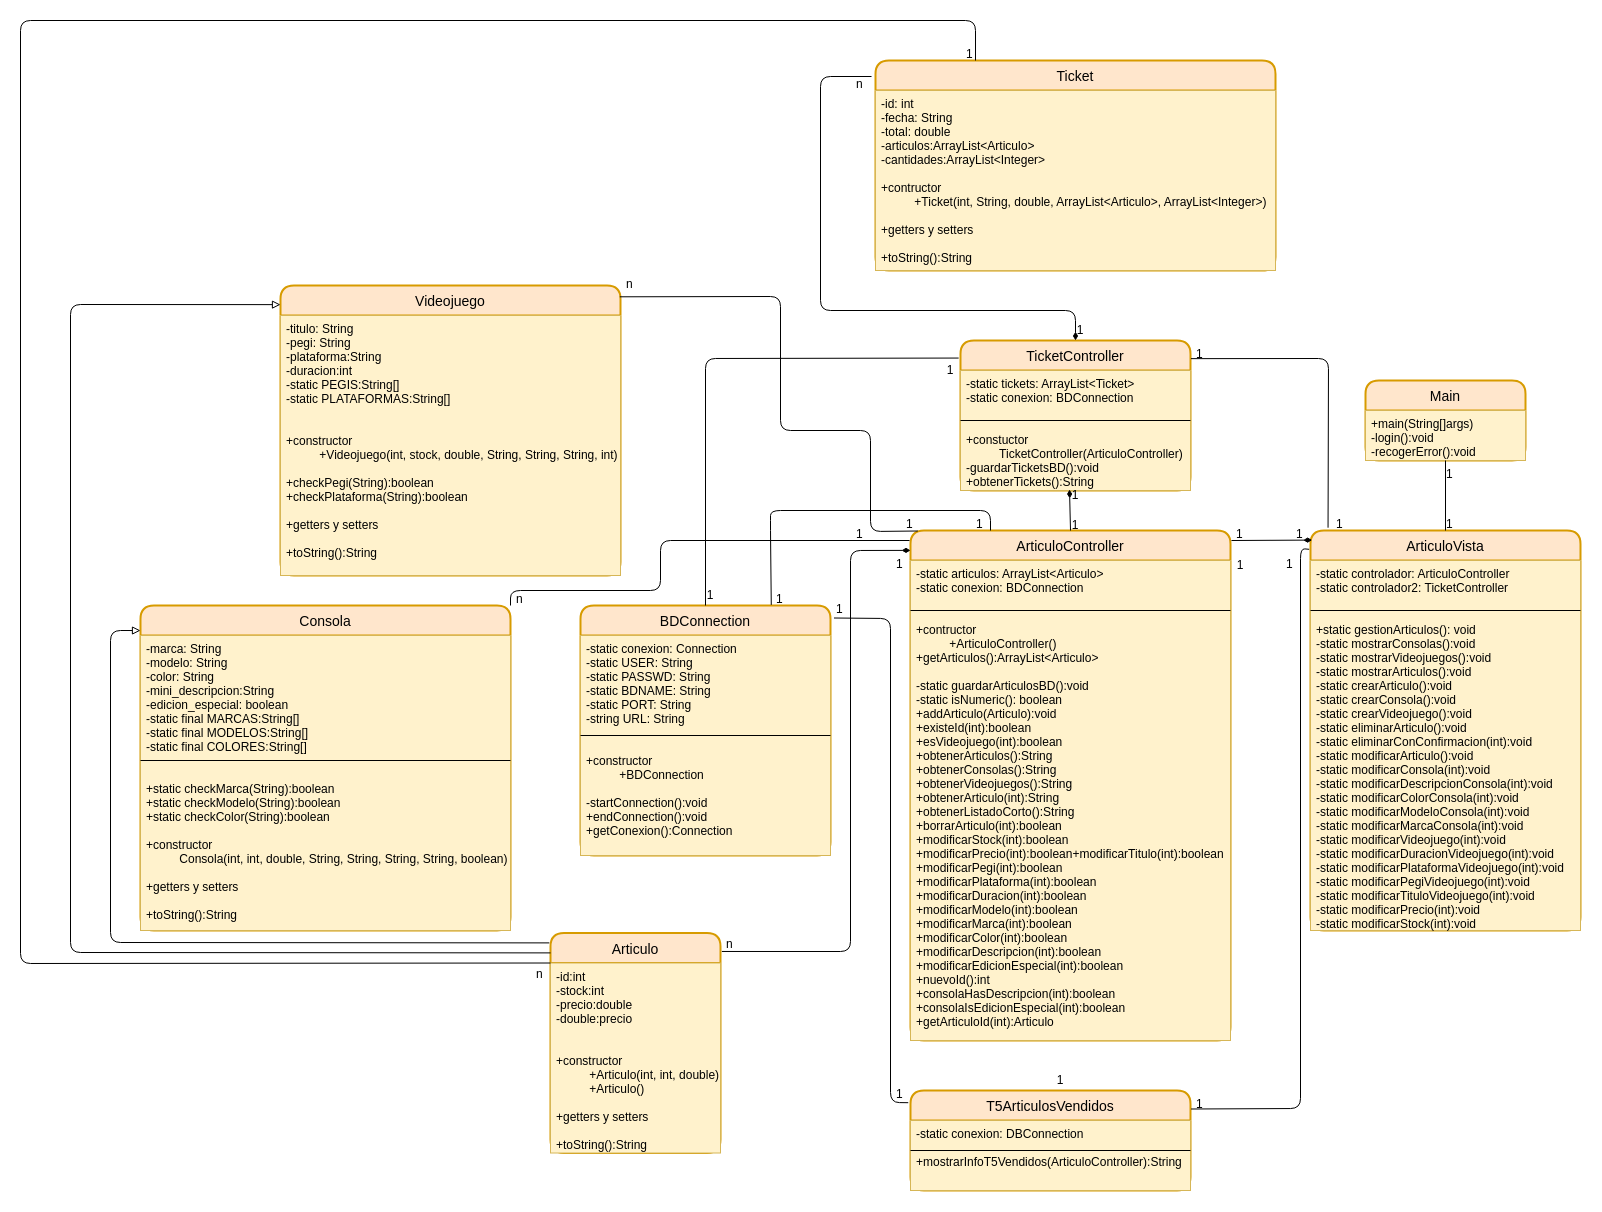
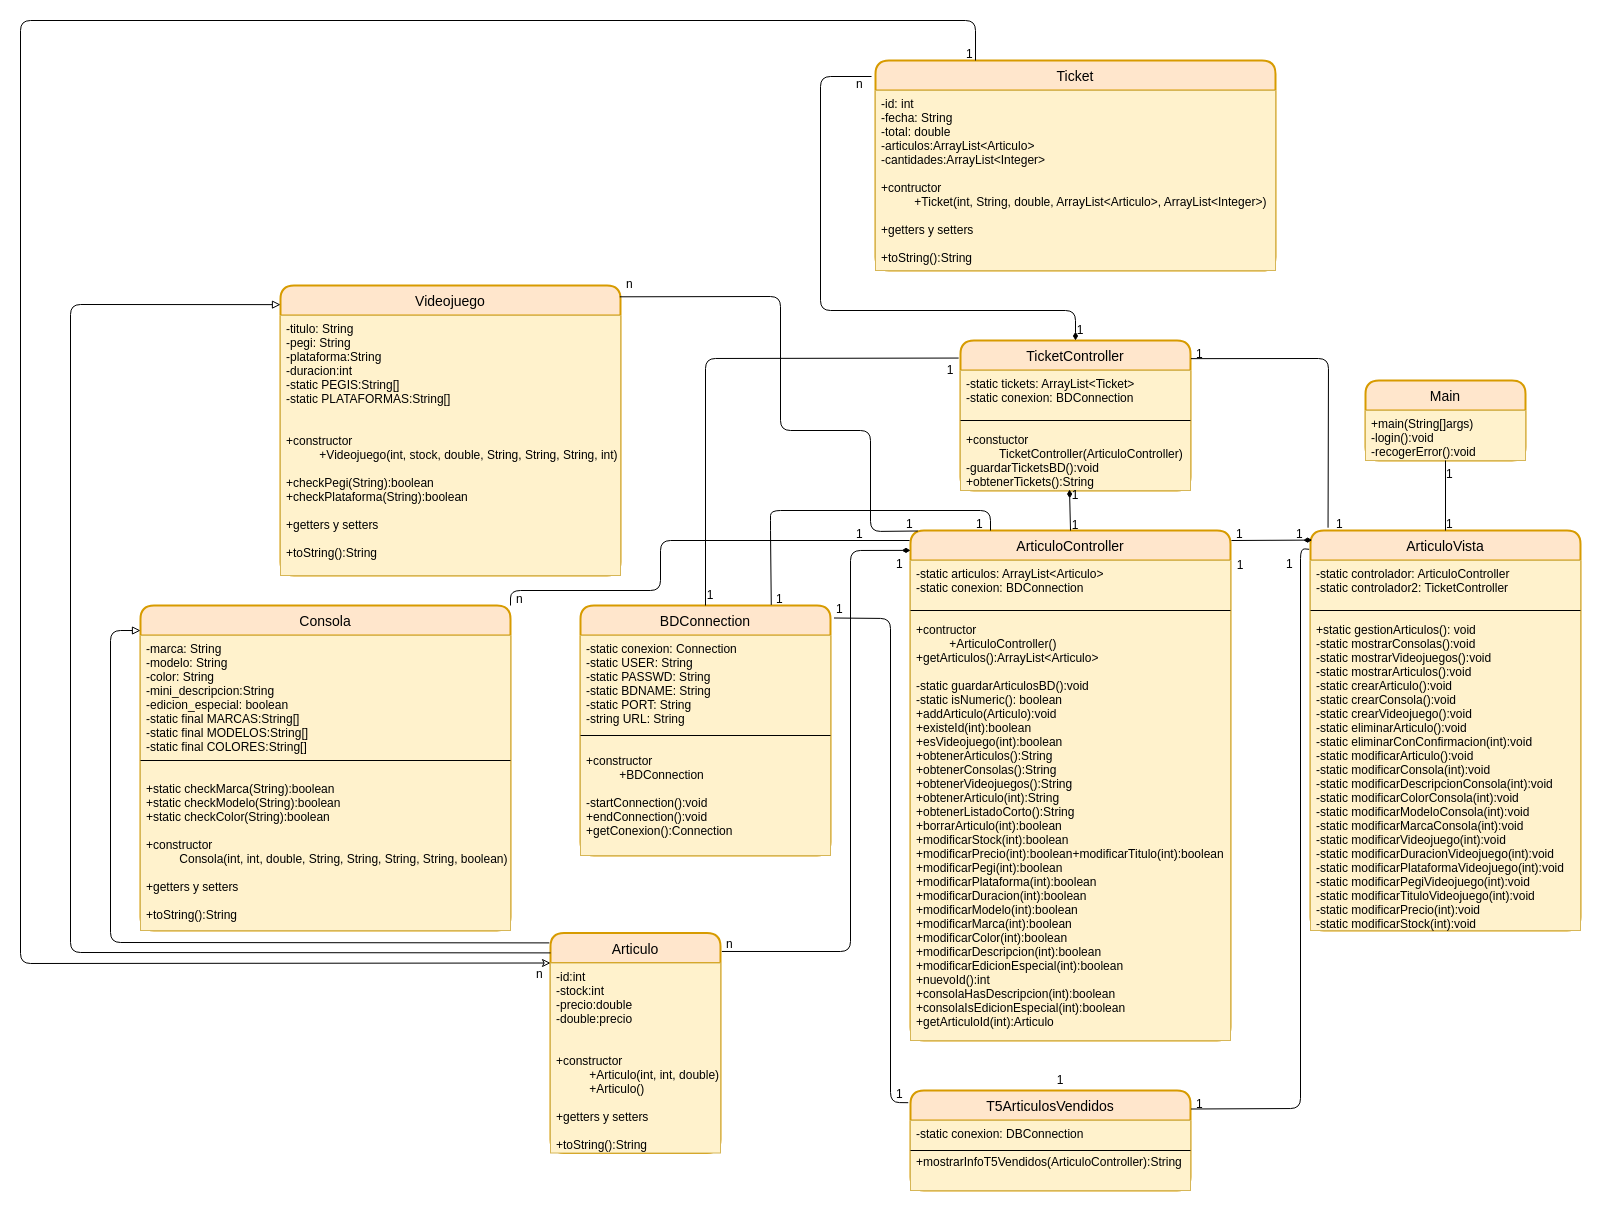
edge "Ticket" -- "-id:int -stock:int -precio:double -double:precio +constructor +Articulo(int, int, double) +Articulo() +getters y setters +toString():String": arrowhead none -> classic
